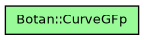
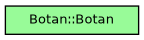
node "Botan::CurveGFp": label "Botan::CurveGFp" -> "Botan::Botan"
